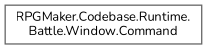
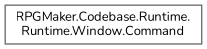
node "RPGMaker.Codebase.Runtime. Battle.Window.Command": label "RPGMaker.Codebase.Runtime. Battle.Window.Command" -> "RPGMaker.Codebase.Runtime. Runtime.Window.Command"
